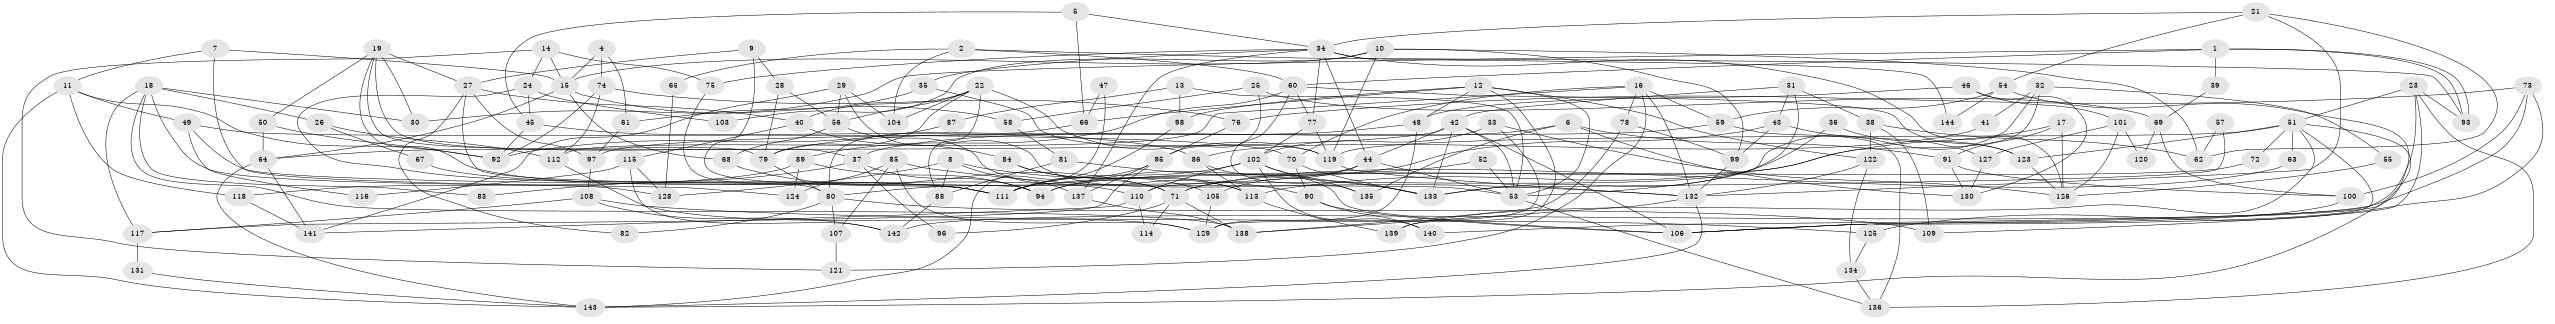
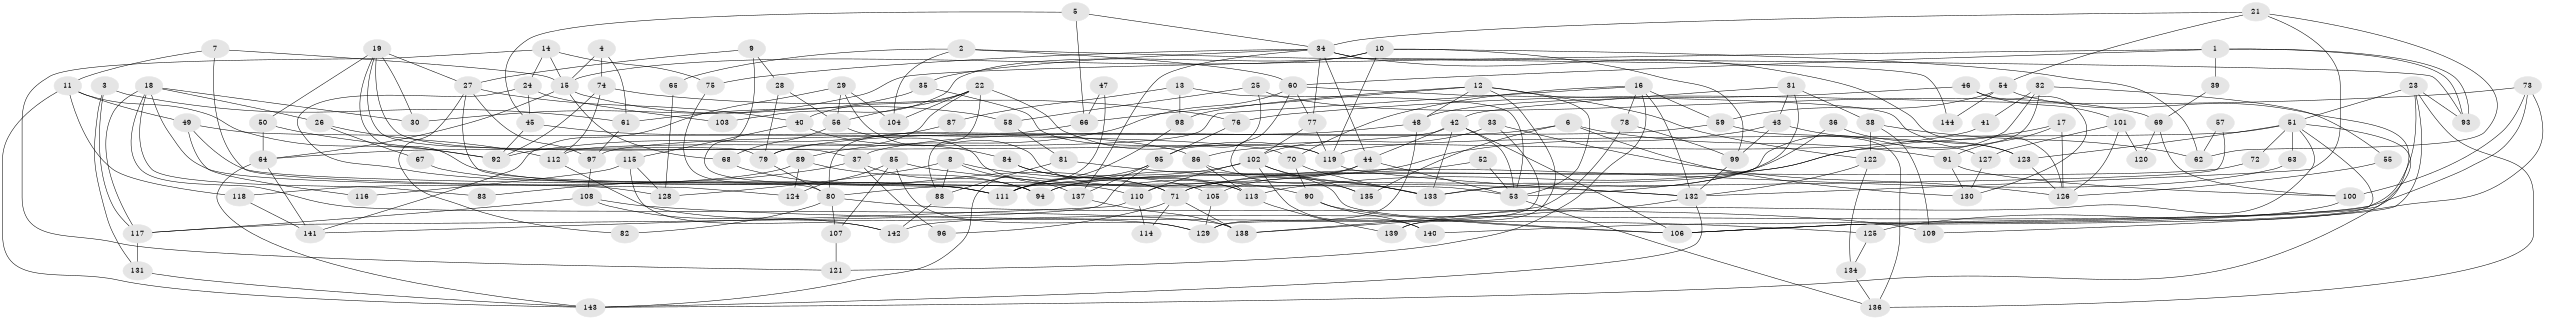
node "3": added
